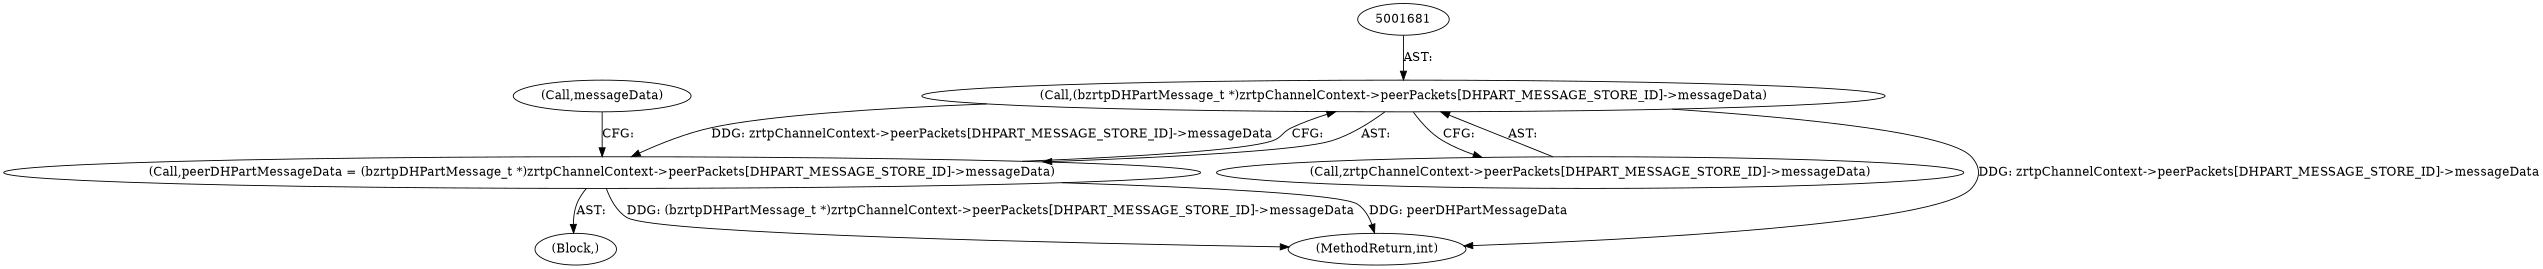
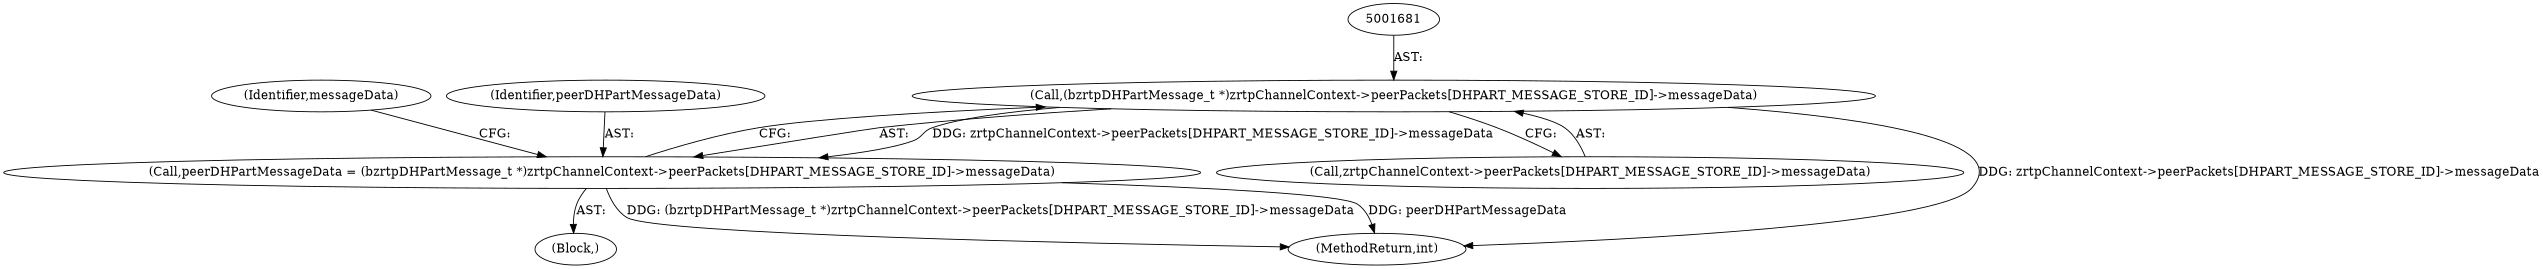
node "(Call,messageData)": label "(Call,messageData)" -> "(Identifier,messageData)"
node "(Identifier,peerDHPartMessageData)": added
